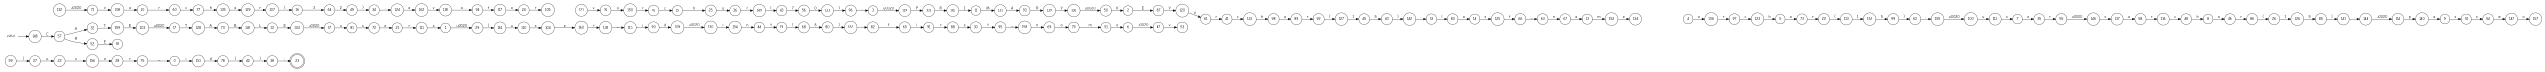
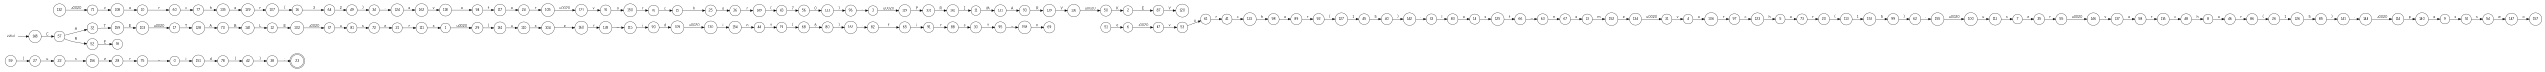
edge "105" -> "121": added, label "u0020"
edge "120" -> "61": now "53" -> "61"
node "31": added
node "79": removed
